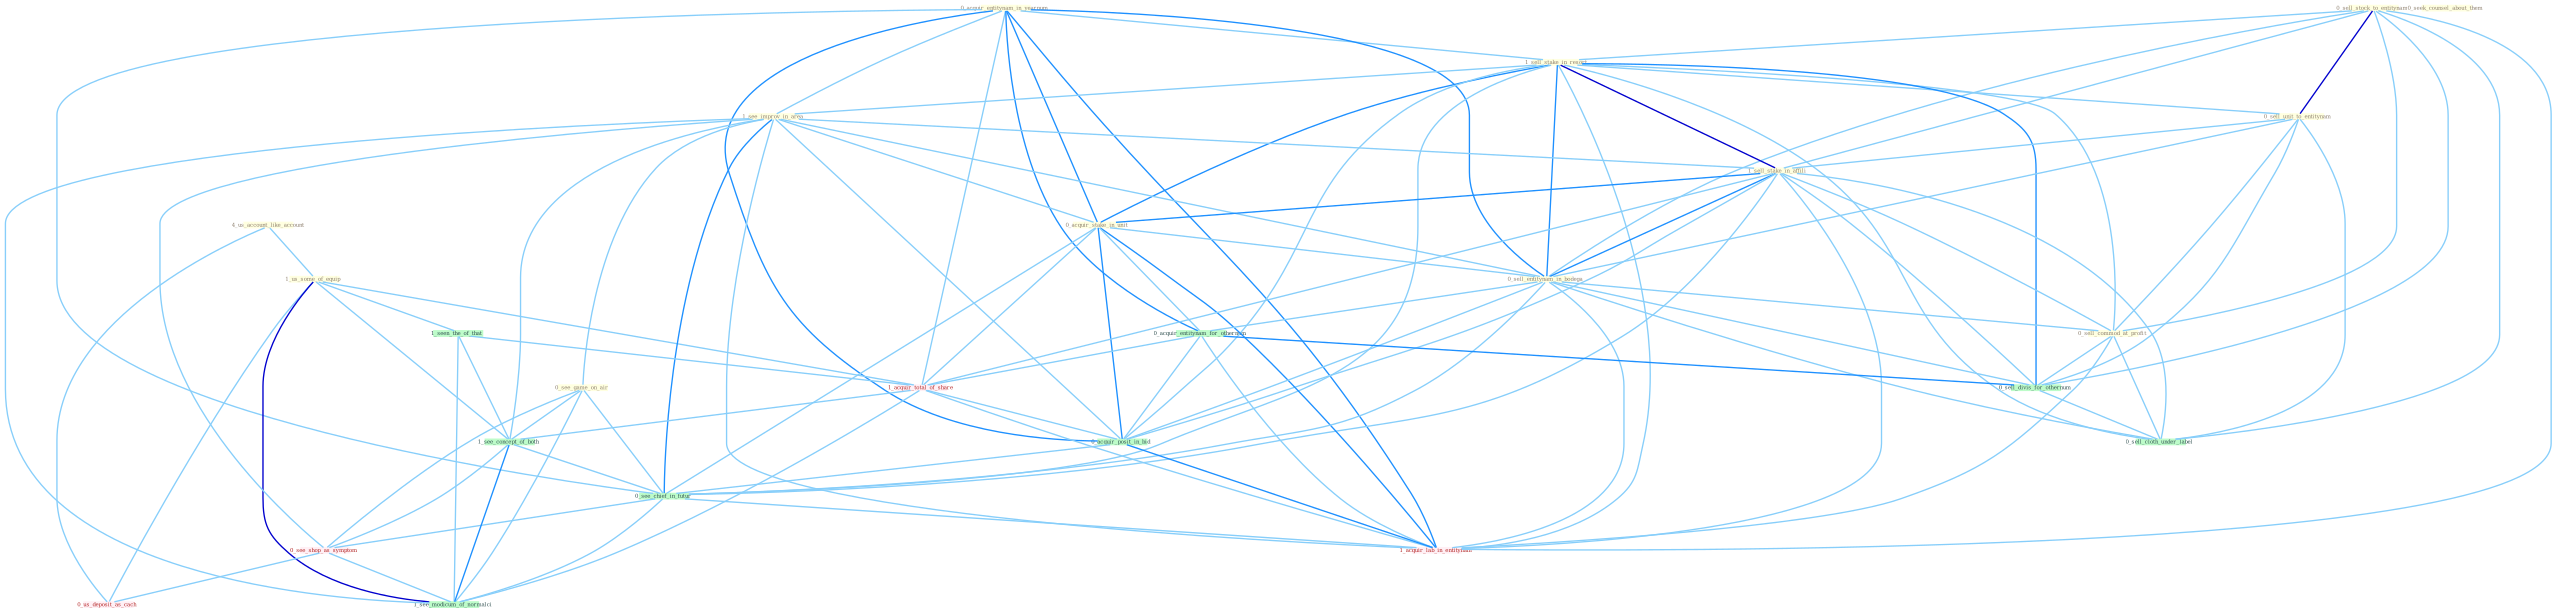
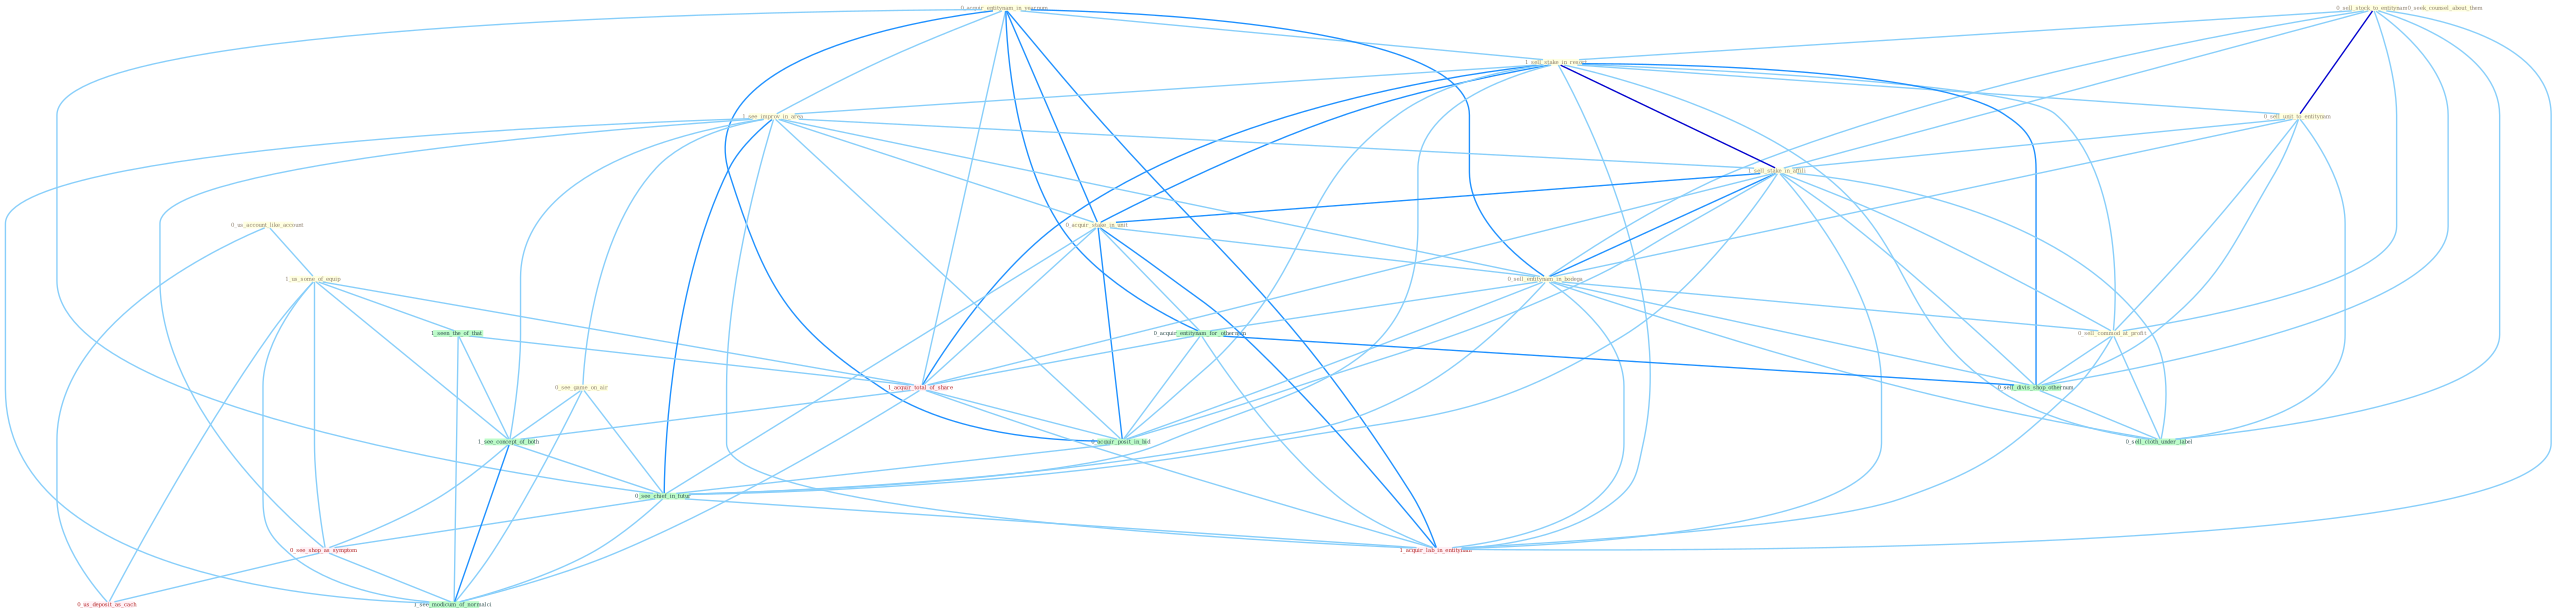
edge "1_sell_stake_in_resort" -- "0_sell_entitynam_in_bodega": now "1_sell_stake_in_resort" -- "1_acquir_total_of_share"
node "4_us_account_like_account": label "4_us_account_like_account" -> "0_us_account_like_account"
node "0_sell_divis_for_othernum": label "0_sell_divis_for_othernum" -> "0_sell_divis_shop_othernum"
edge "1_us_some_of_equip" -- "1_see_modicum_of_normalci": color #0000cd -> #87cefa
edge "0_see_game_on_air" -- "0_see_shop_as_symptom": now "1_us_some_of_equip" -- "0_see_shop_as_symptom"
edge "0_acquir_posit_in_bid" -- "1_acquir_lab_in_entitynam": removed
